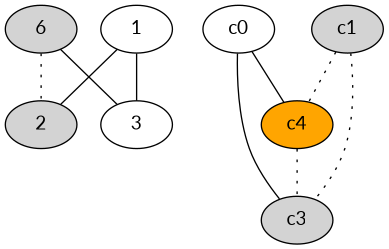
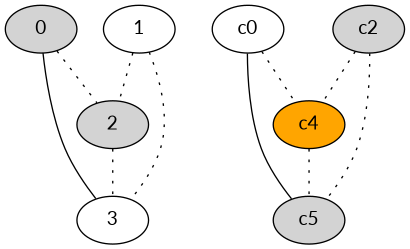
node "6": label "6" -> "0"
node "c1": label "c1" -> "c2"
edge "1" -- "2": style solid -> dotted
edge "1" -- "3": style solid -> dotted
edge "c0" -- "c4": style solid -> dotted
edge "2" -- "3": added
node "c3": label "c3" -> "c5"
